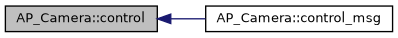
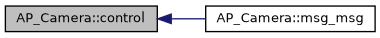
node "AP_Camera::control_msg": label "AP_Camera::control_msg" -> "AP_Camera::msg_msg"
